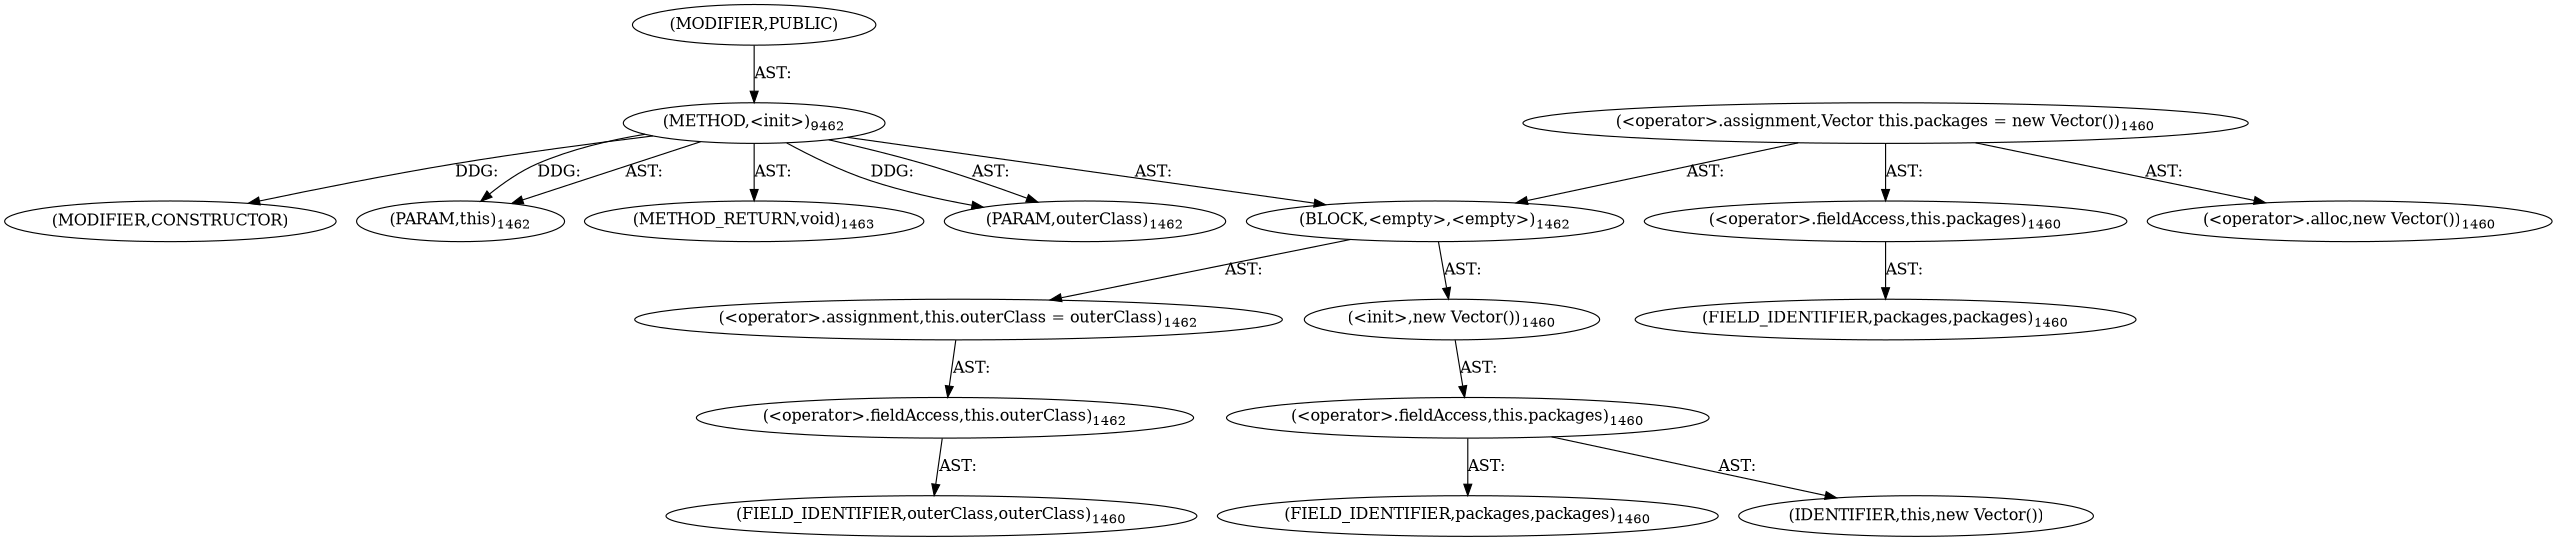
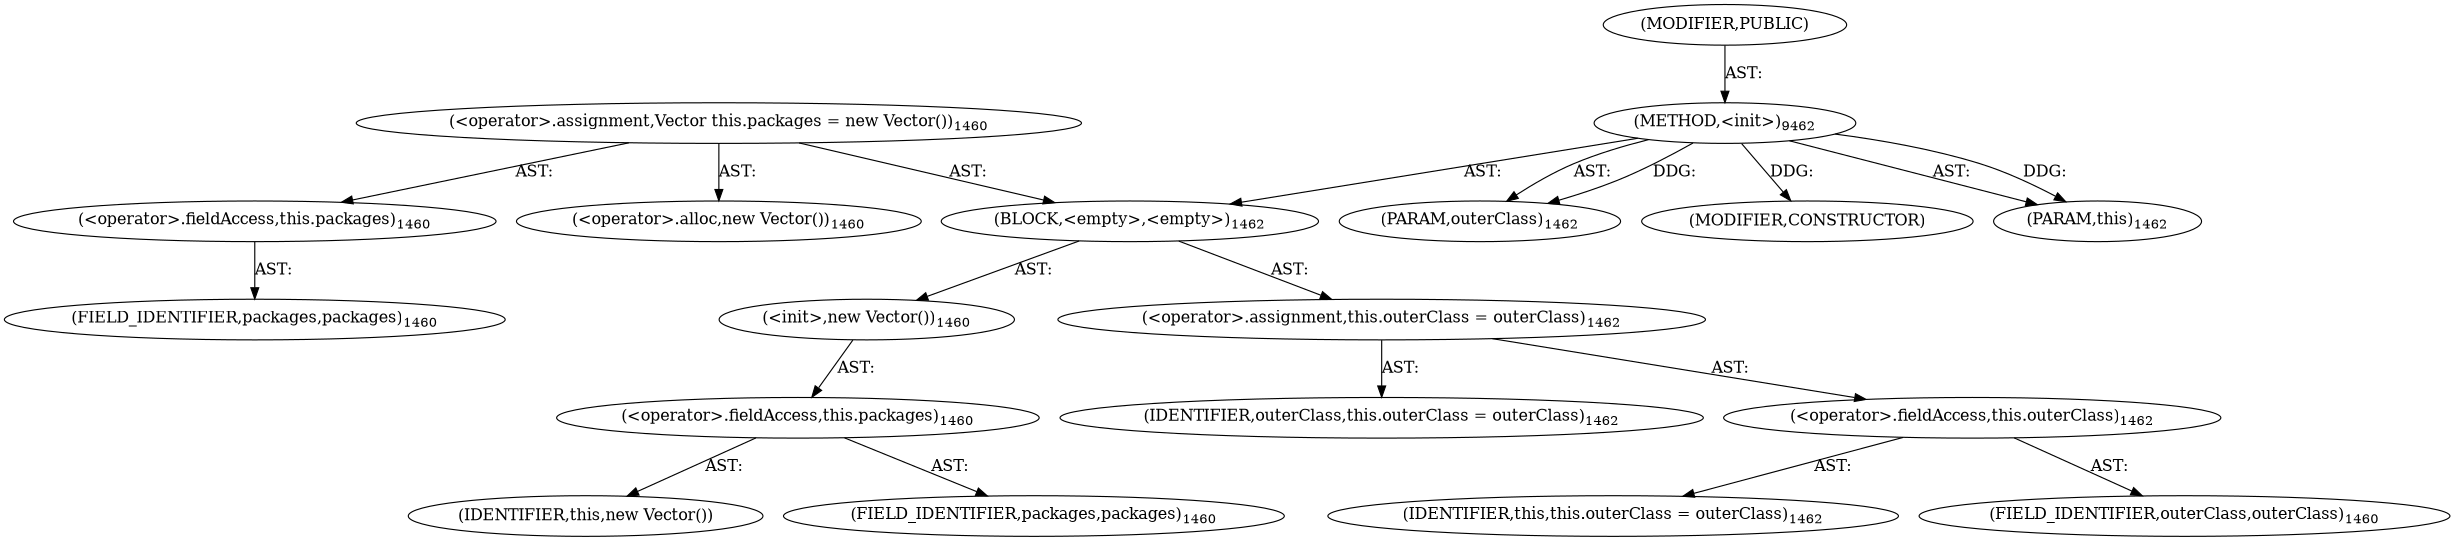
node "(METHOD_RETURN,void)": removed
node "(IDENTIFIER,outerClass,this.outerClass = outerClass)": added
node "(IDENTIFIER,this,this.outerClass = outerClass)": added
